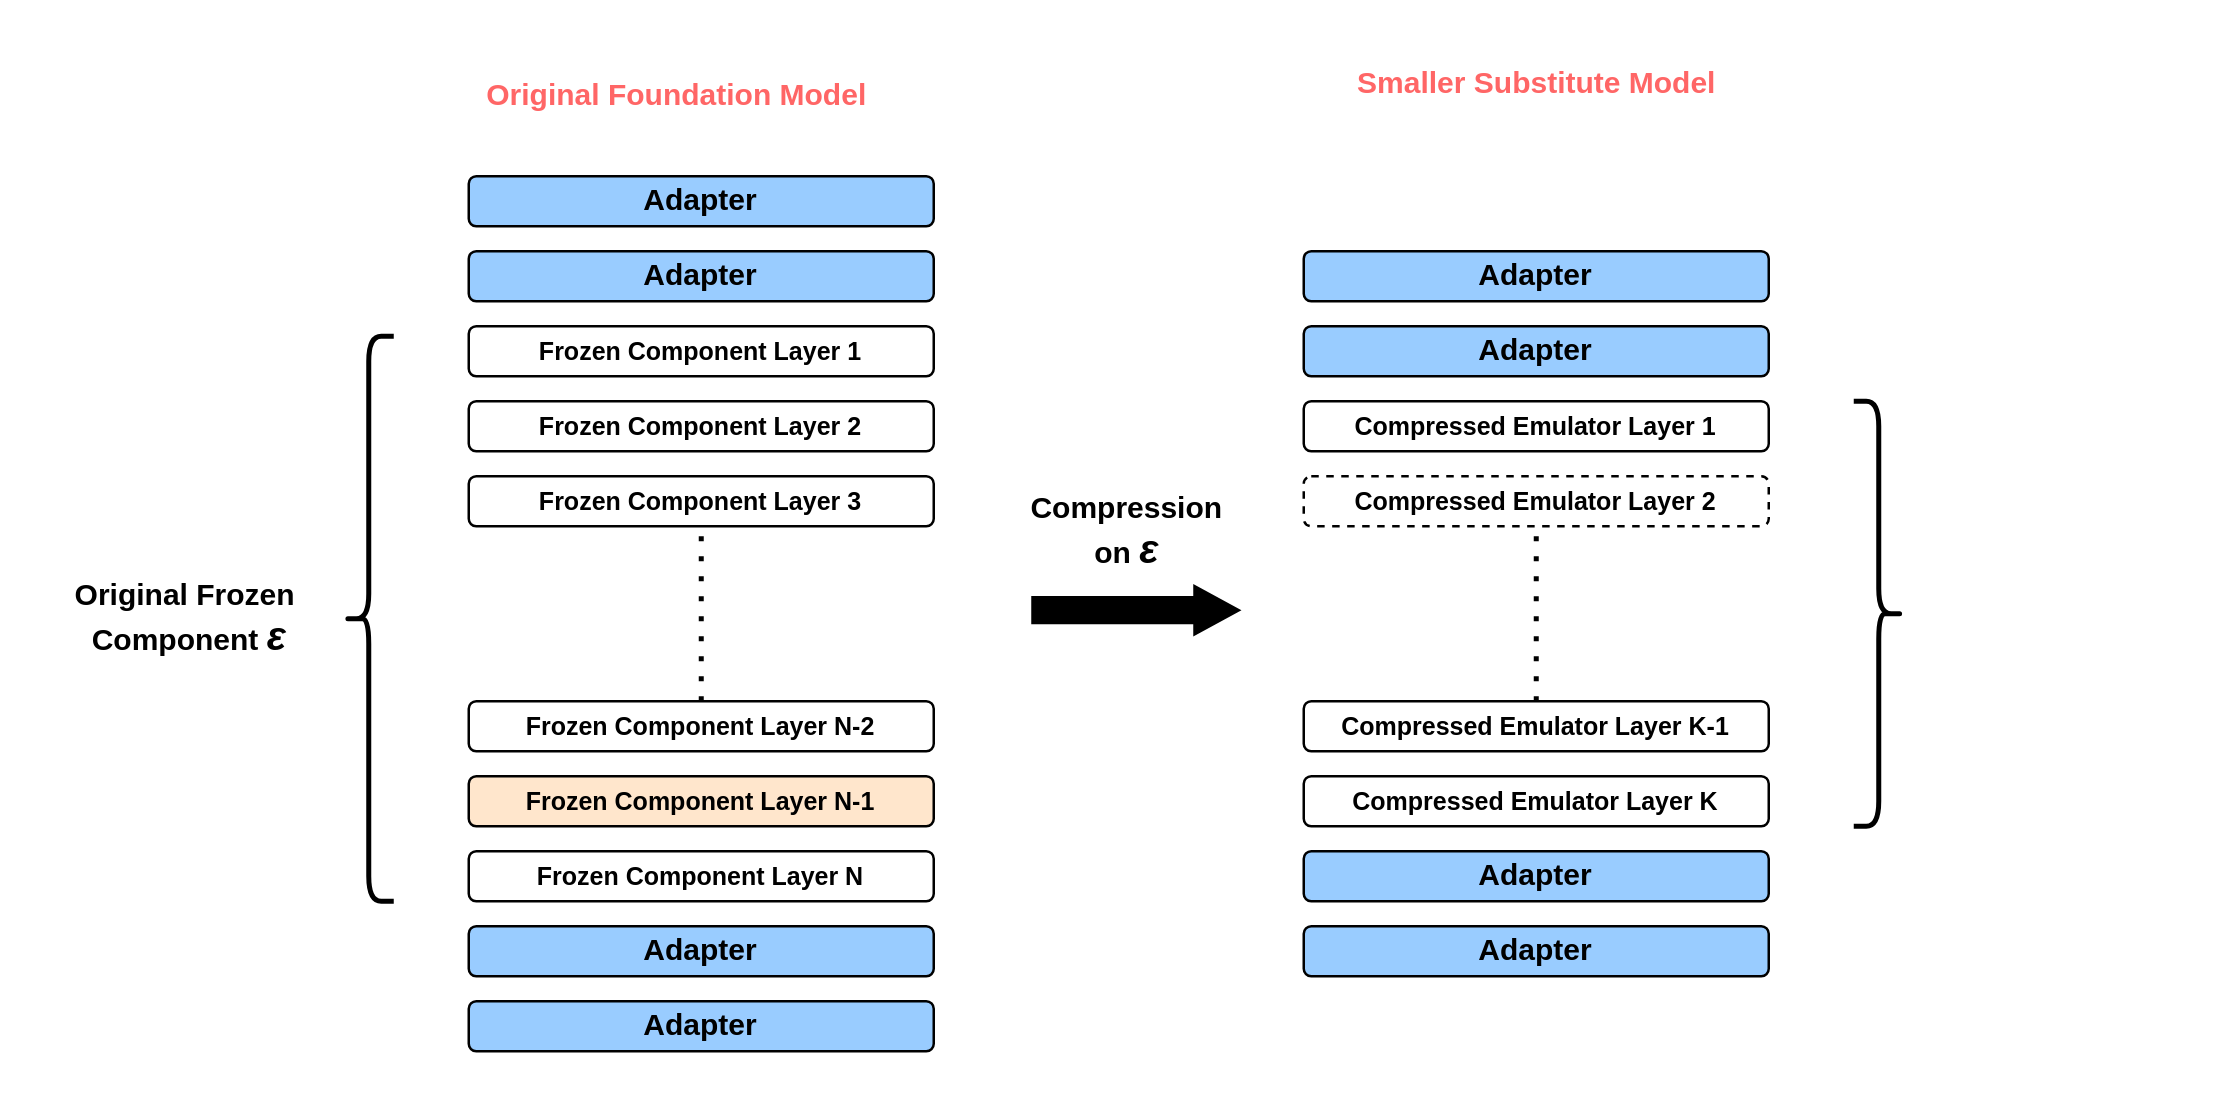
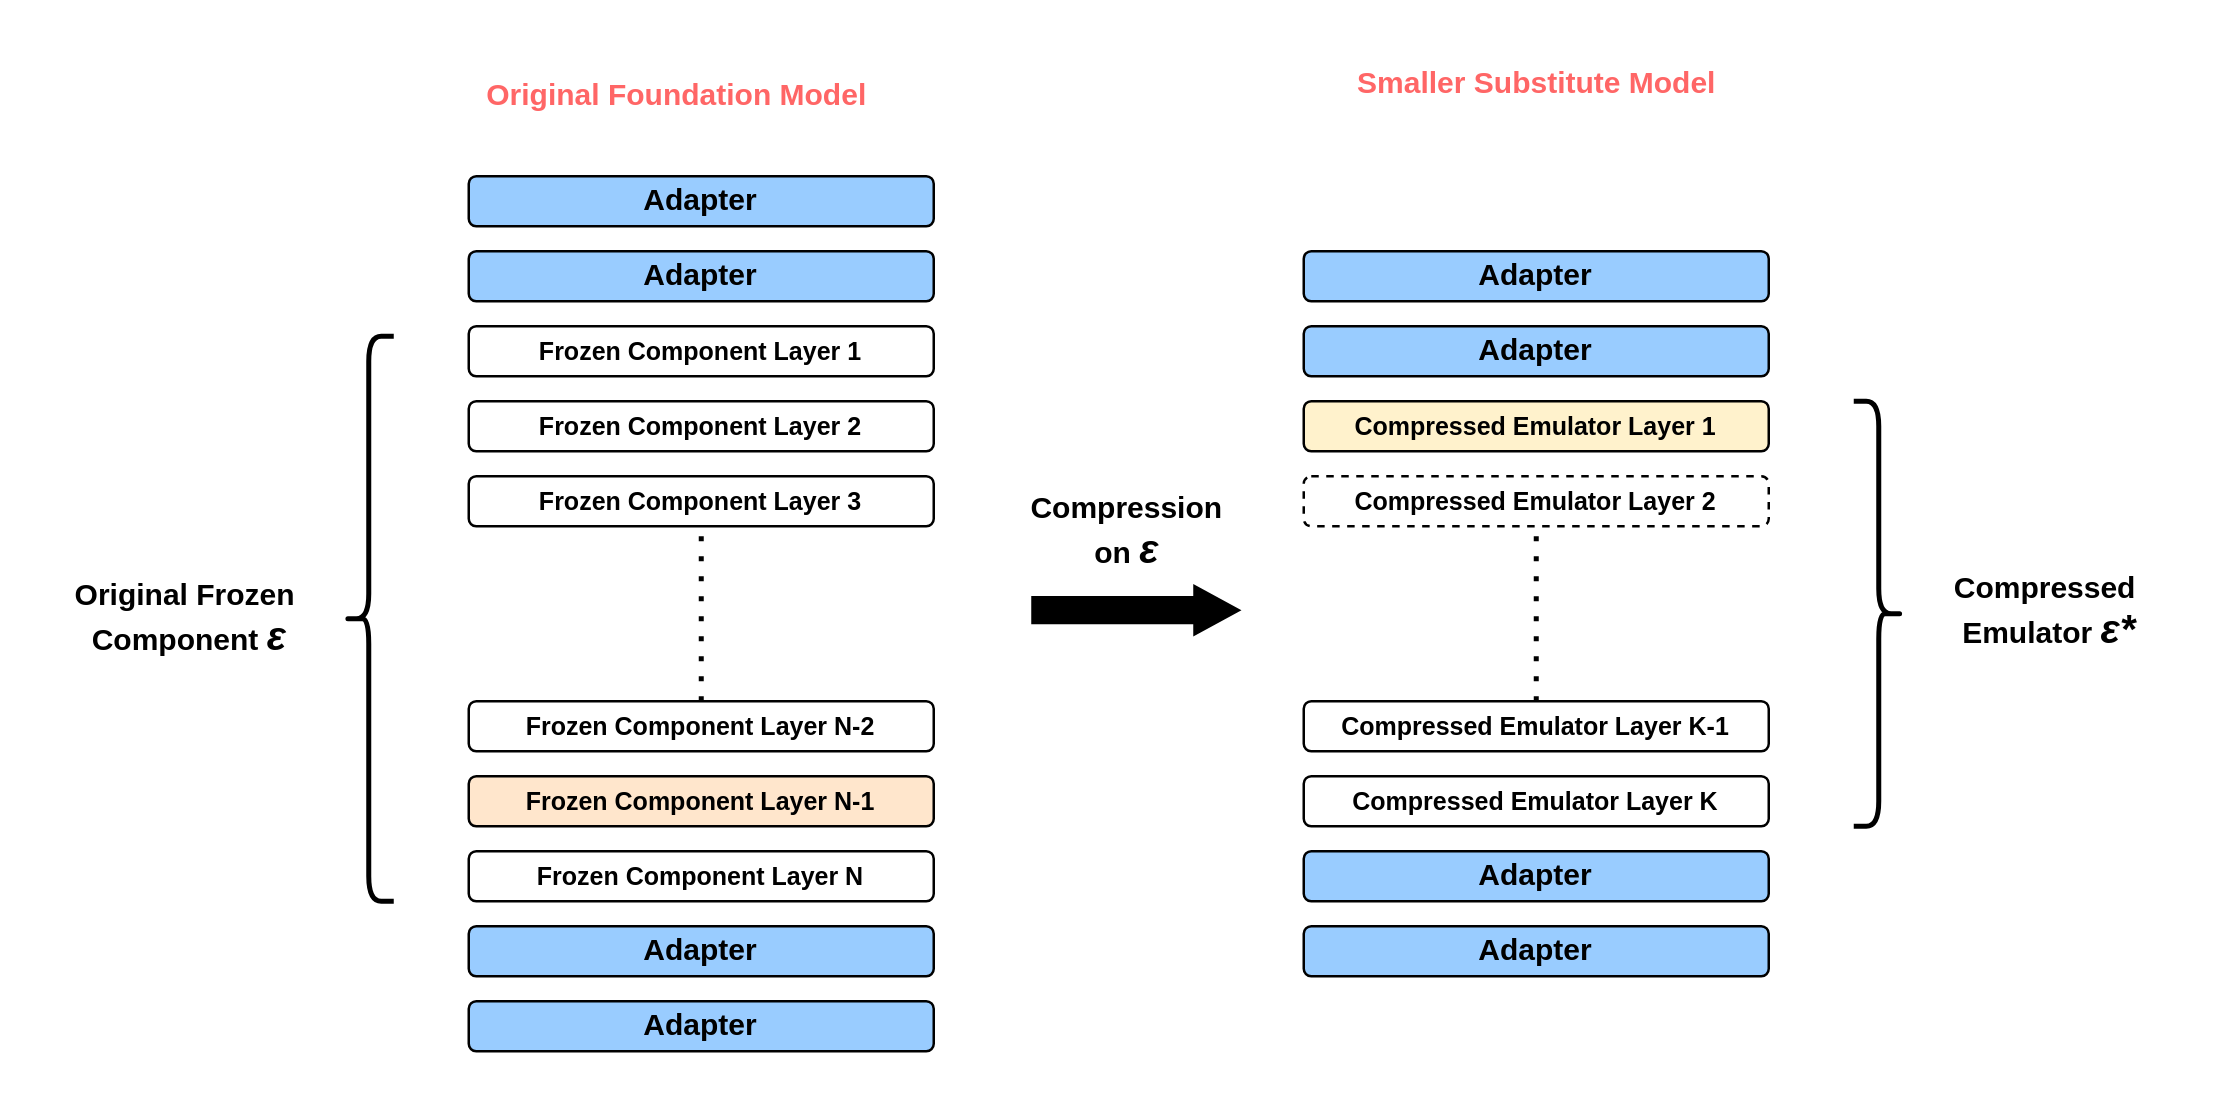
node "Compressed Emulator Layer 1": fillcolor #ffffff -> #fff2cc
node "Compressed Emulator ε*": added
